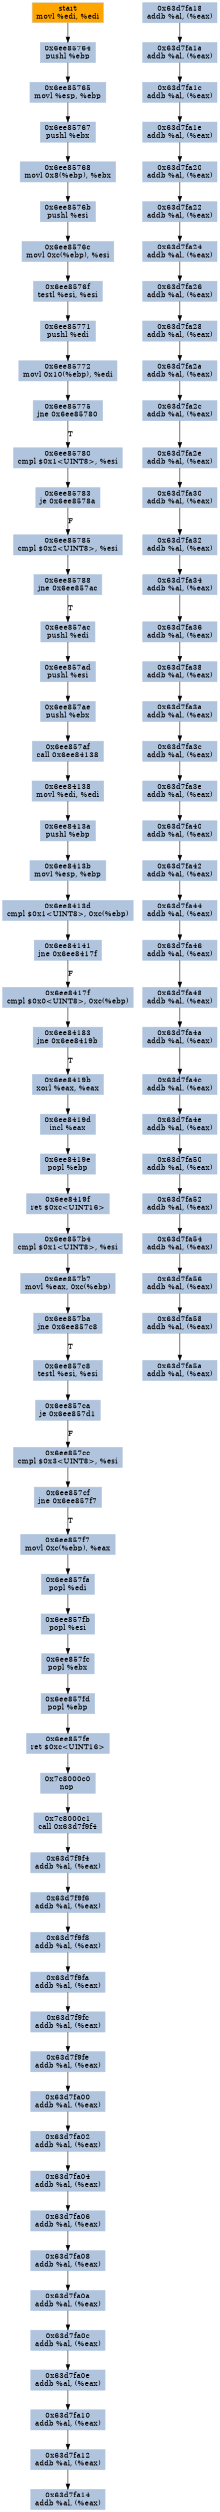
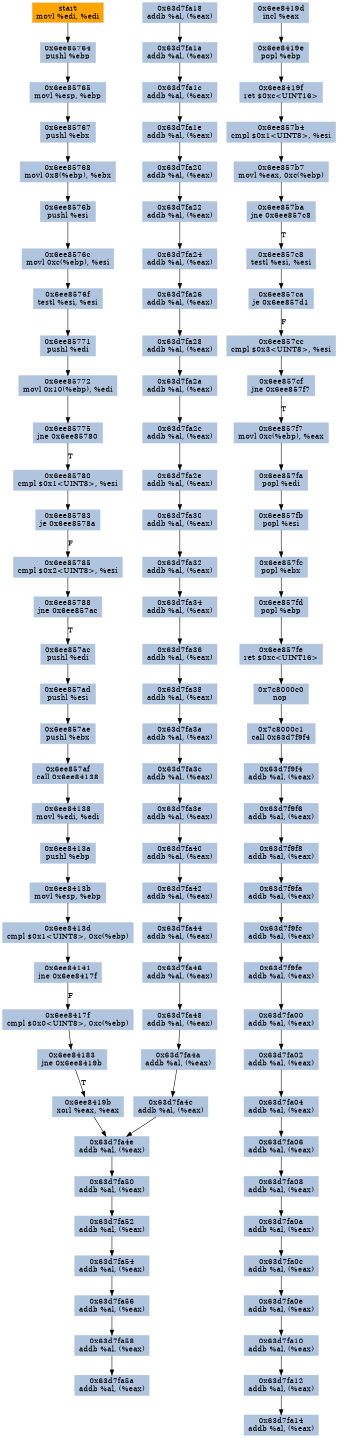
edge "0x6ee8419b xorl %eax, %eax" -> "0x6ee8419d incl %eax": now "0x6ee8419b xorl %eax, %eax" -> "0x63d7fa4e addb %al, (%eax)"
